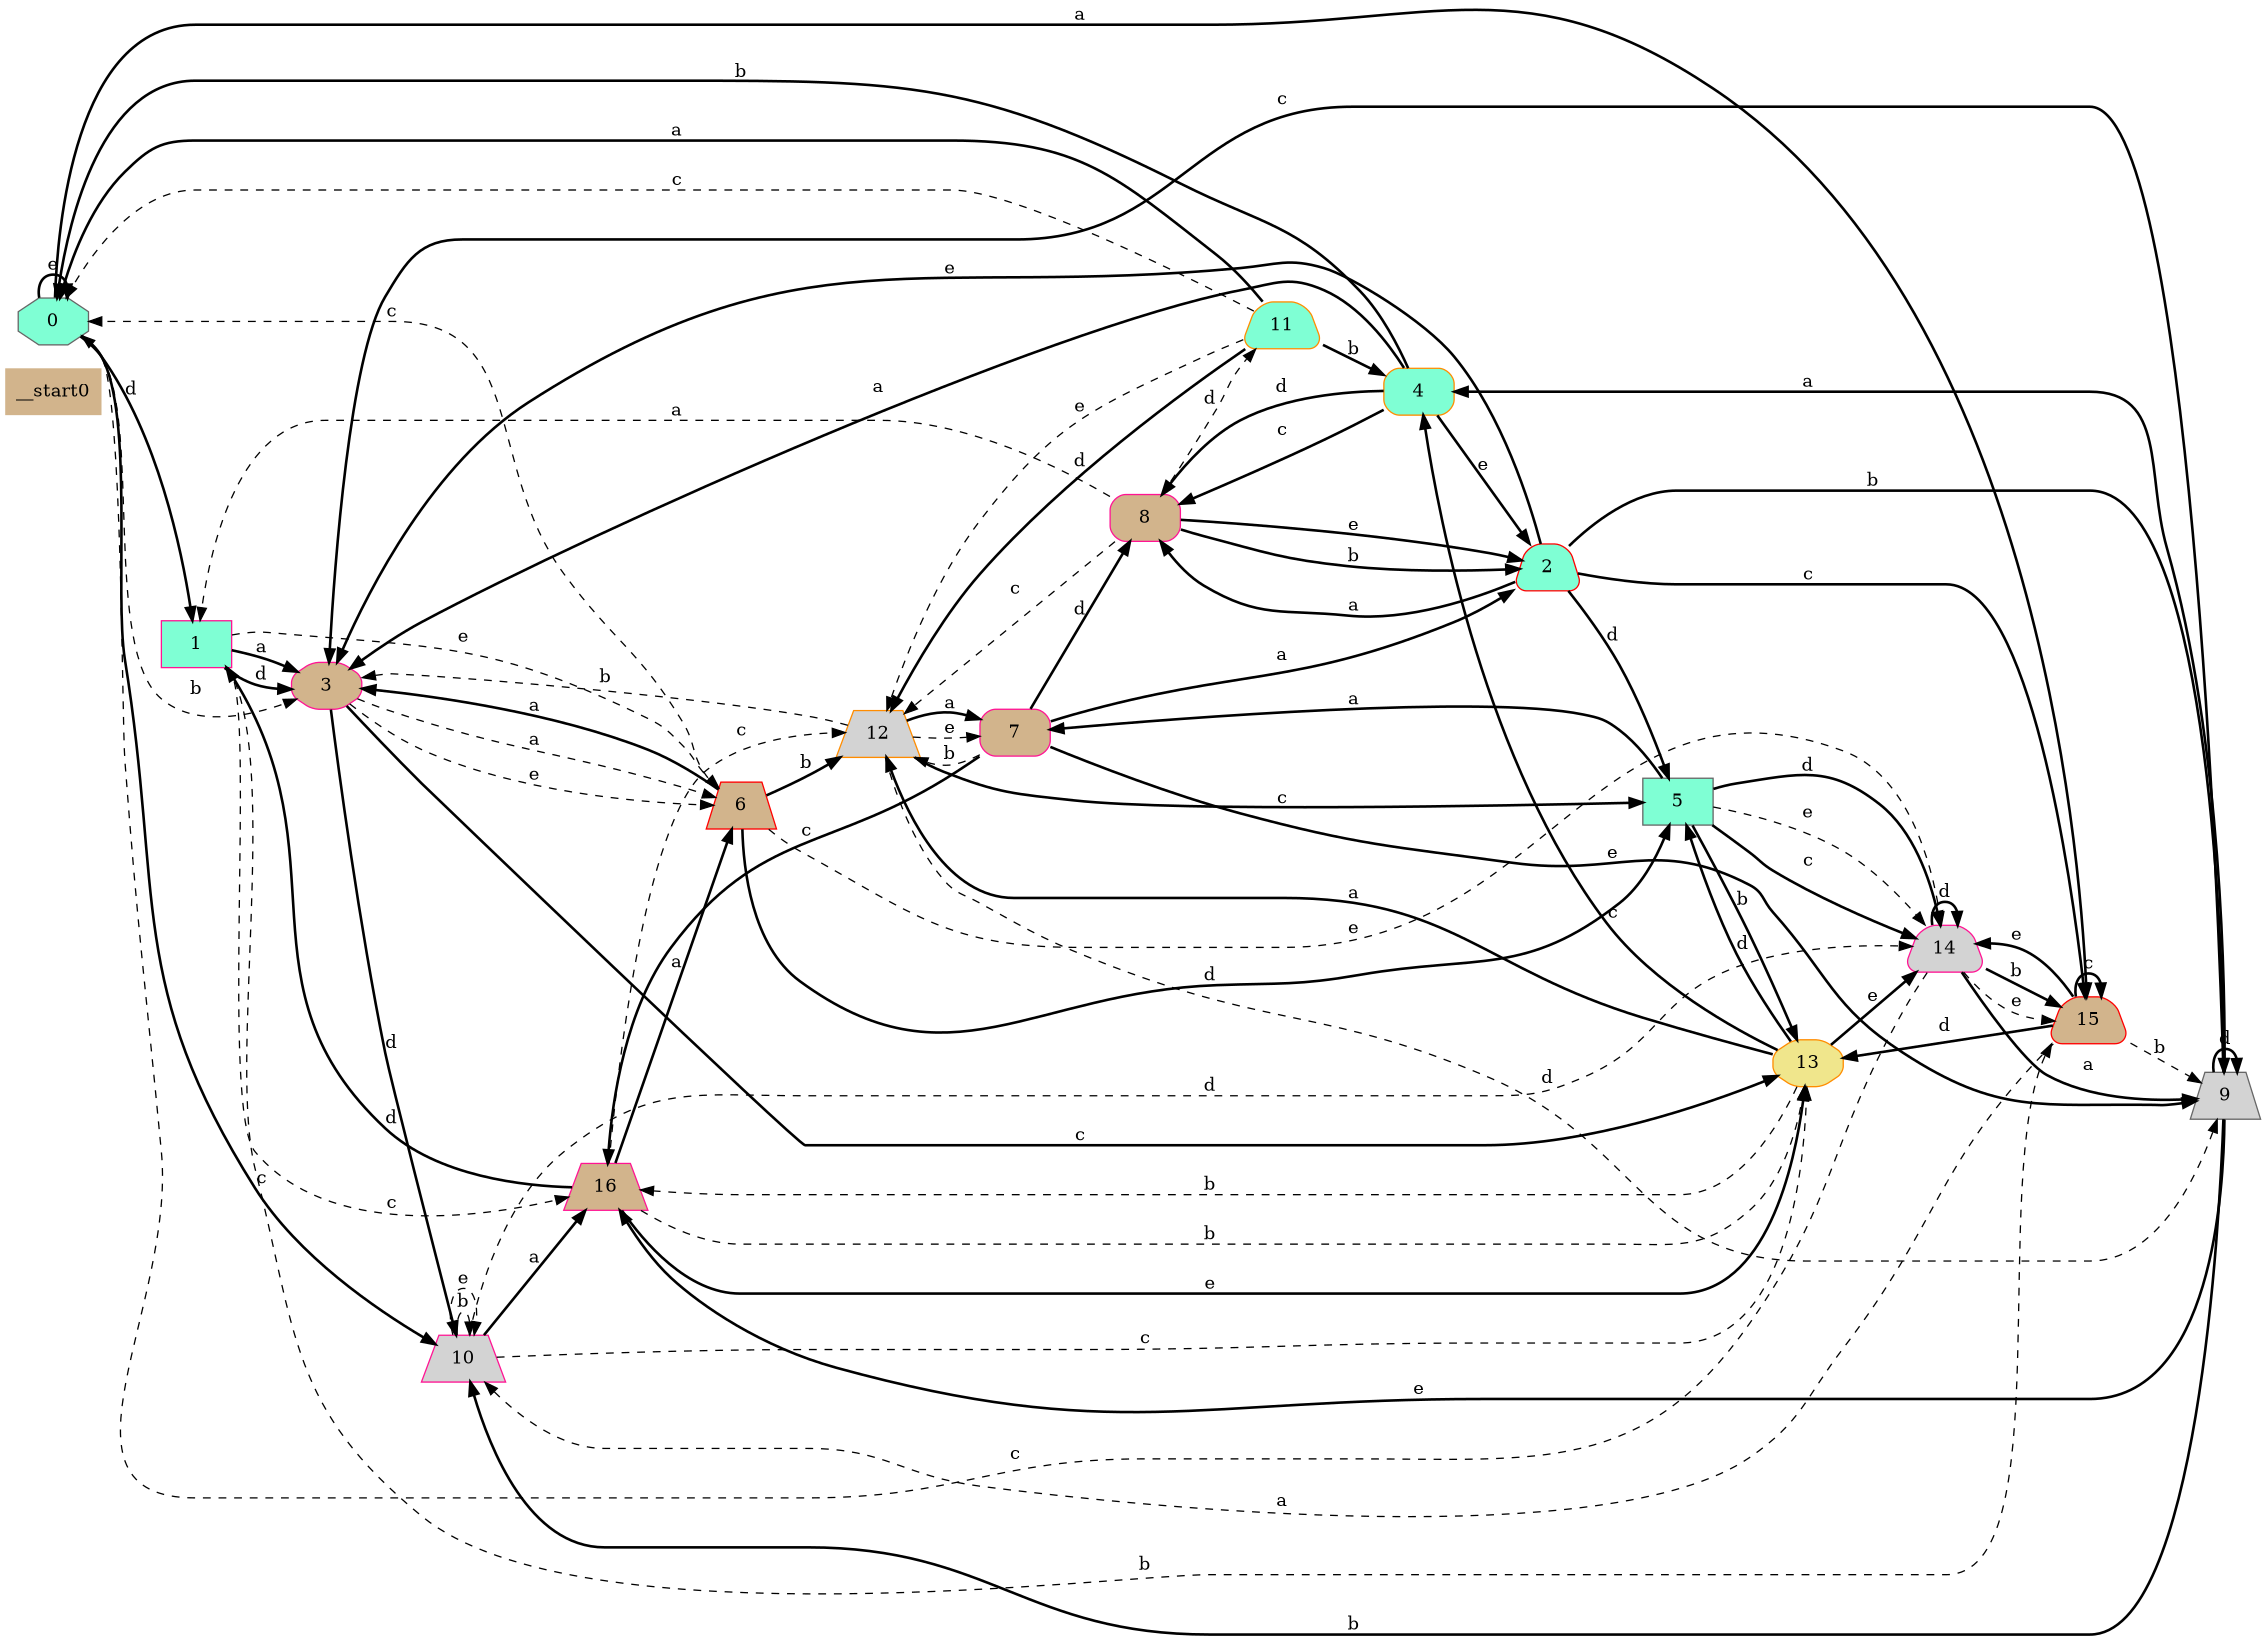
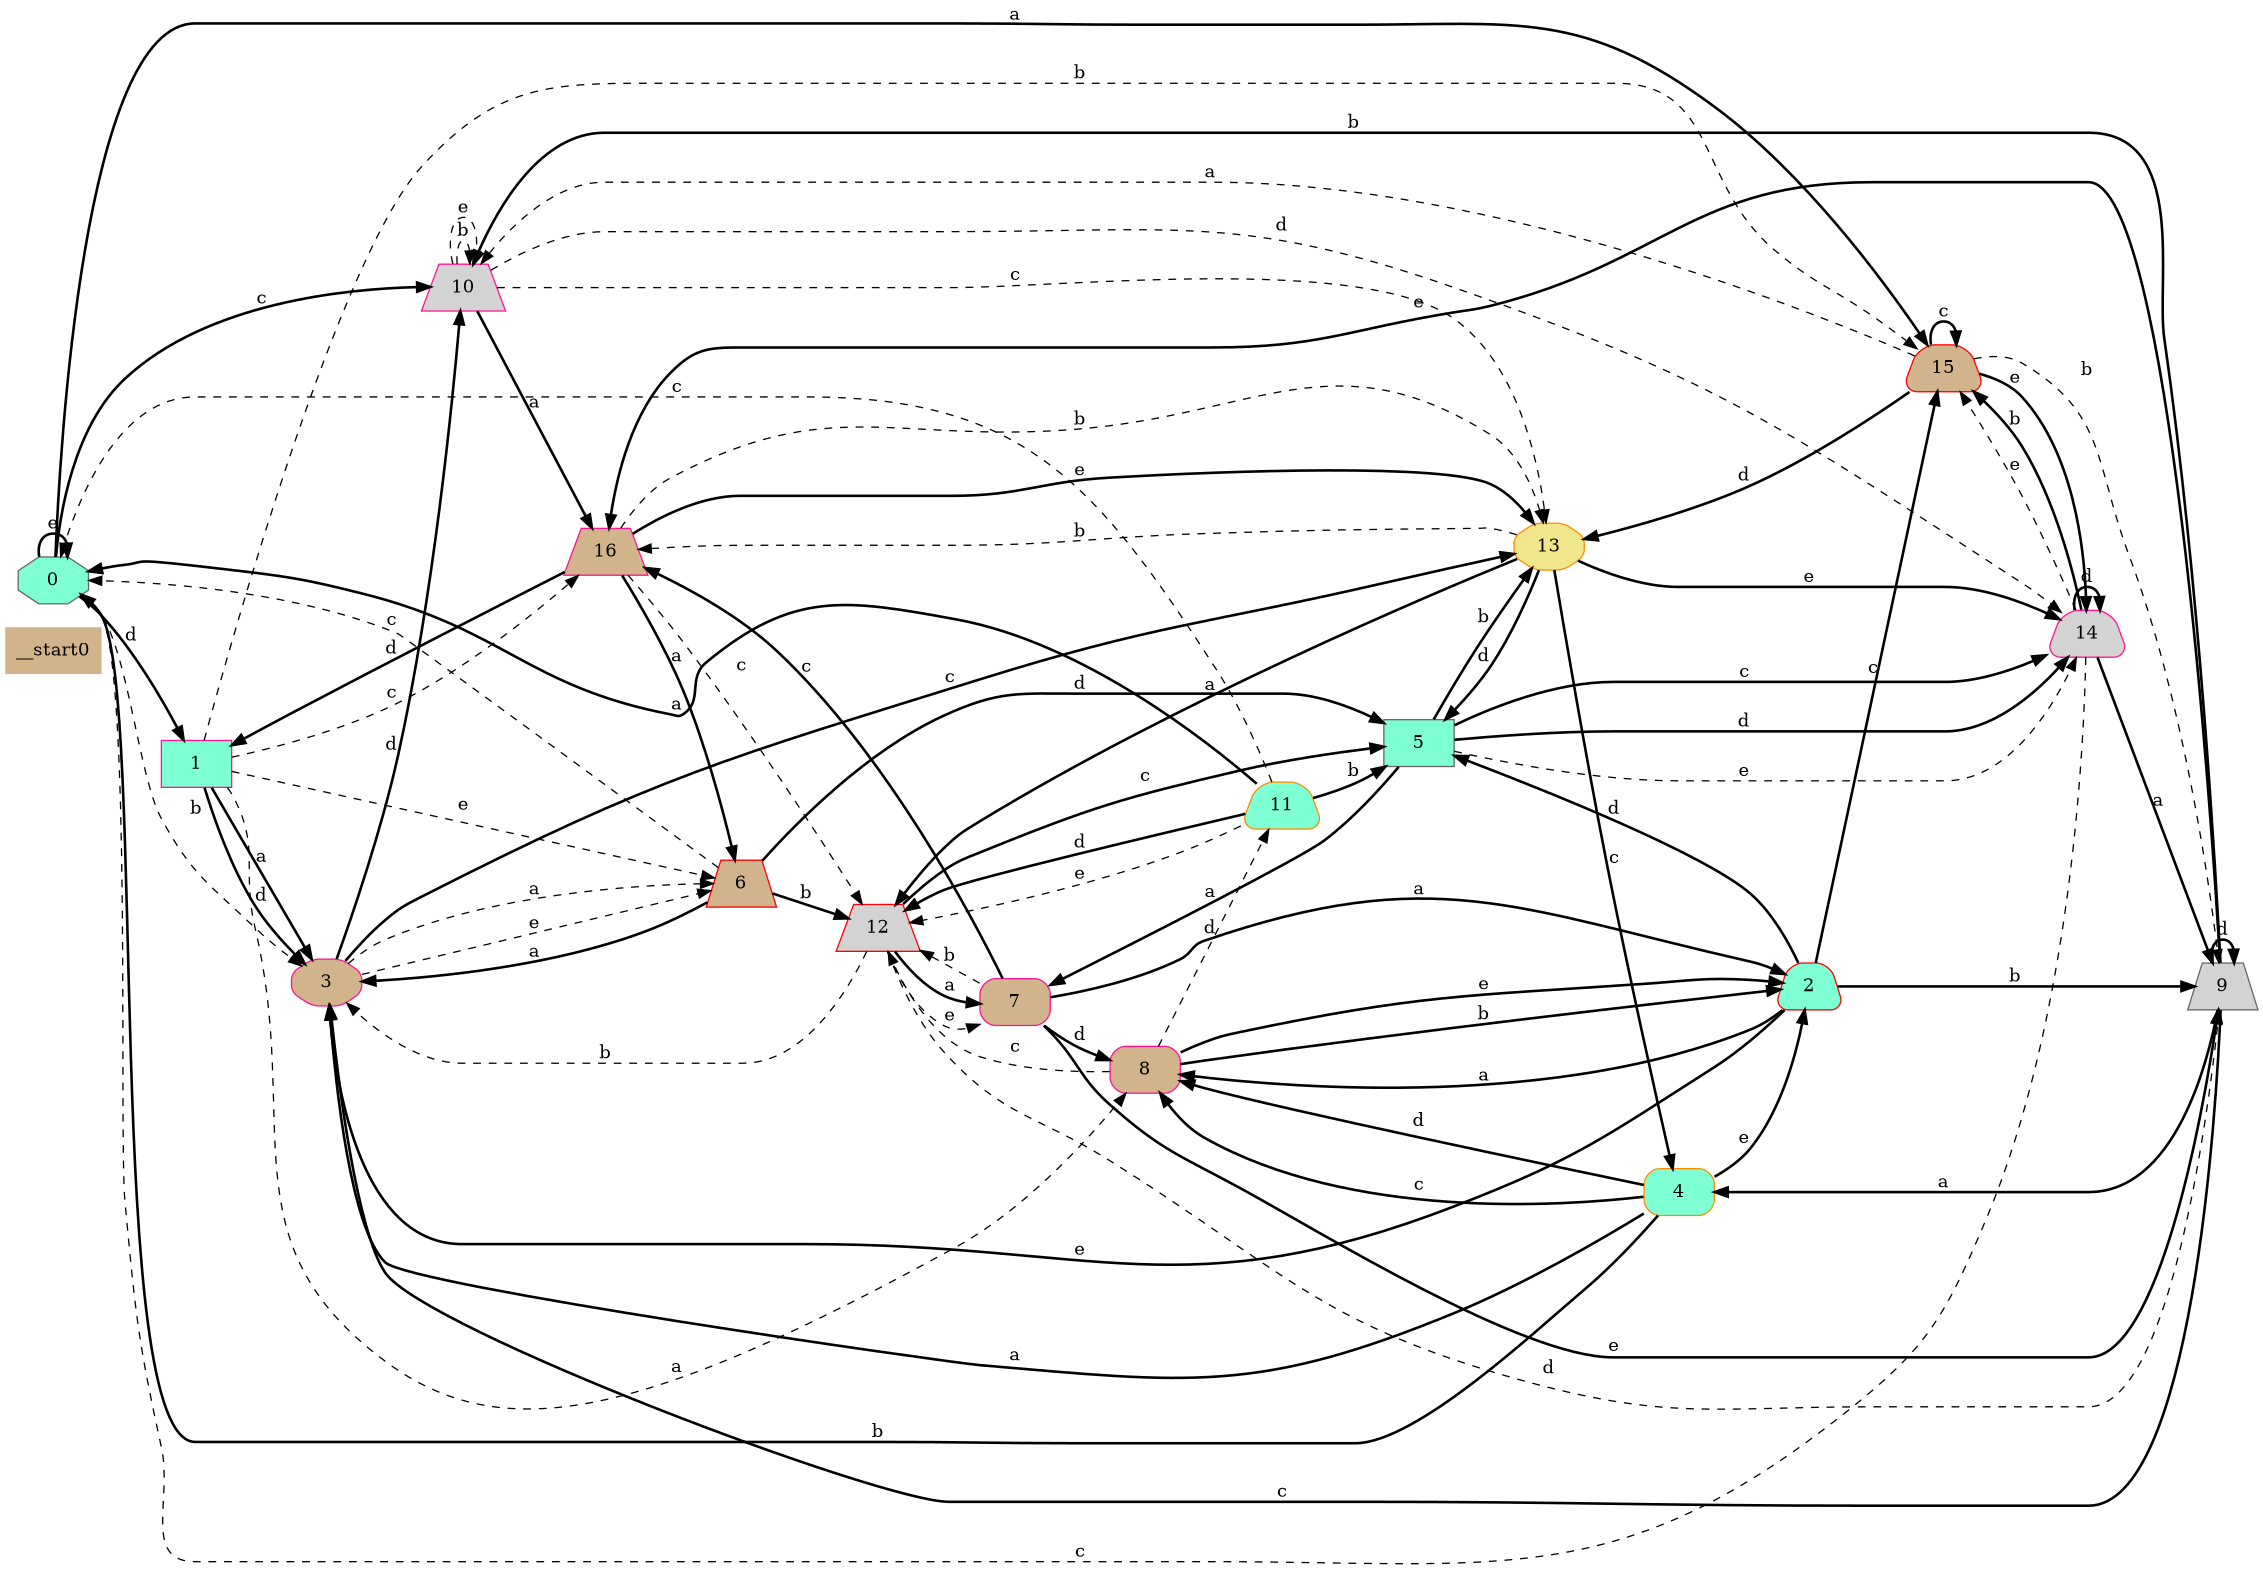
edge "11" -> "4": now "11" -> "5"
edge "8" -> "1": reversed
node "12": color darkorange -> red
edge "6" -> "14": removed, label "e"
